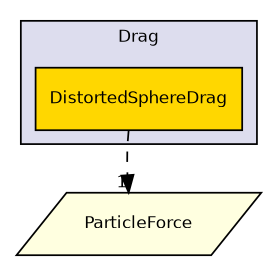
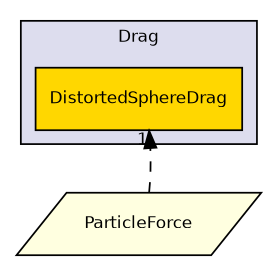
edge "DistortedSphereDrag" -> "ParticleForce": reversed
